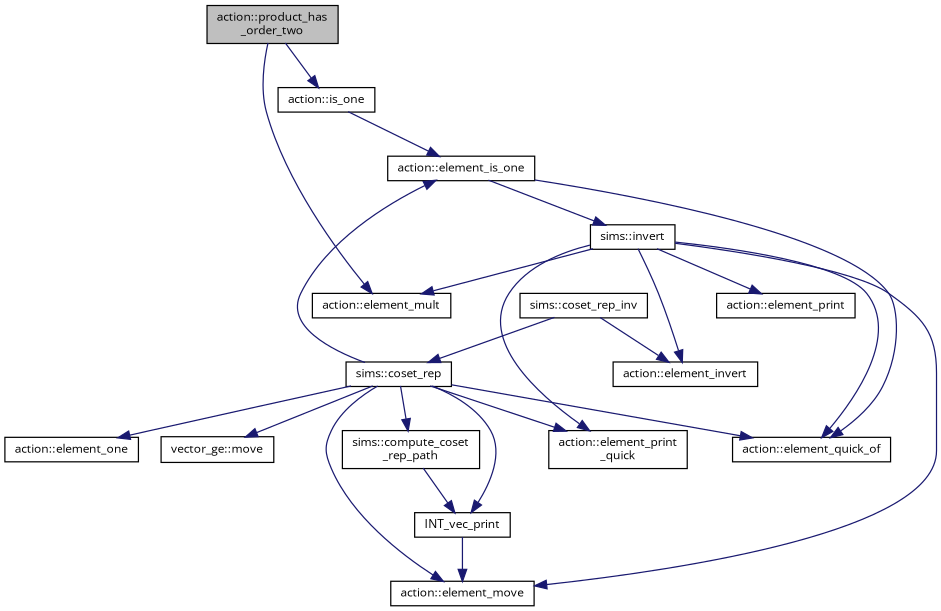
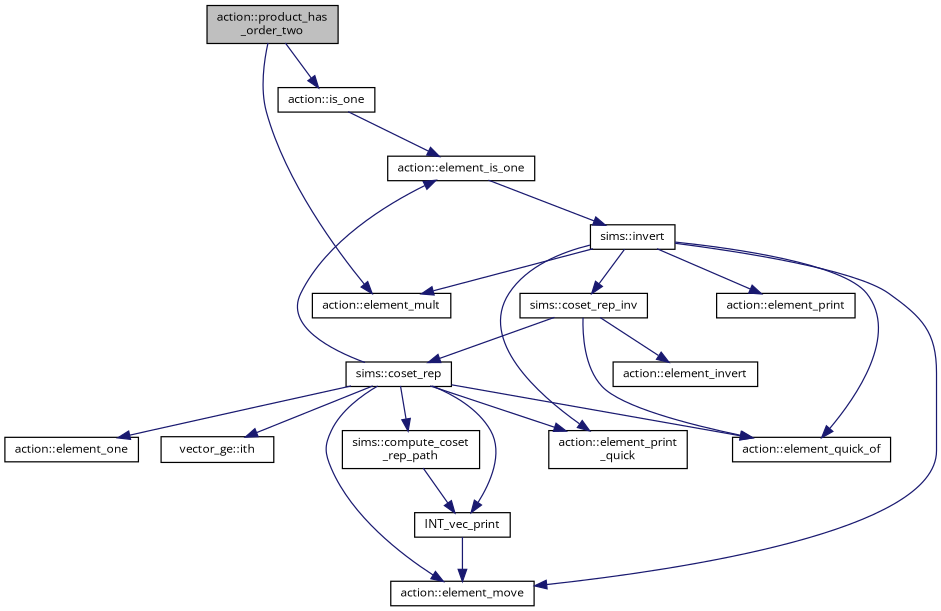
edge "action::element_is_one" -> "action::element_quick_of": now "sims::coset_rep_inv" -> "action::element_quick_of"
edge "sims::invert" -> "action::element_invert": now "sims::invert" -> "sims::coset_rep_inv"
node "vector_ge::move": label "vector_ge::move" -> "vector_ge::ith"
